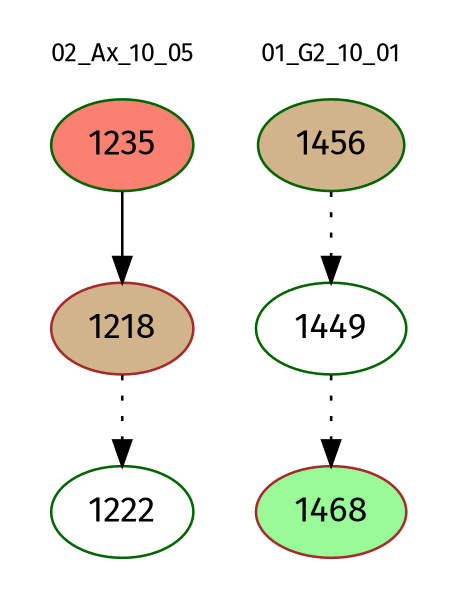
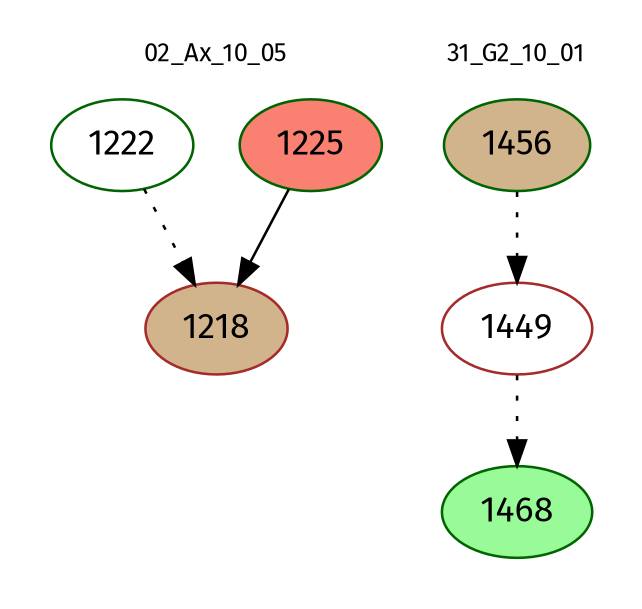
cluster "01_G2_10_01": label "01_G2_10_01" -> "31_G2_10_01"
node "1235": label "1235" -> "1225"
node "1449": color darkgreen -> brown
edge "1218" -> "1222": reversed
node "1468": color brown -> darkgreen
